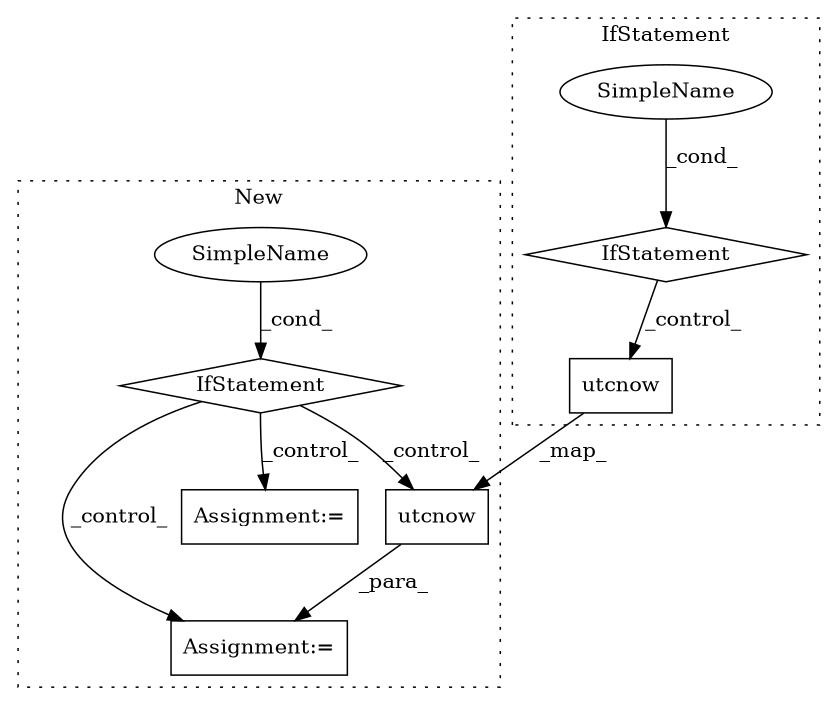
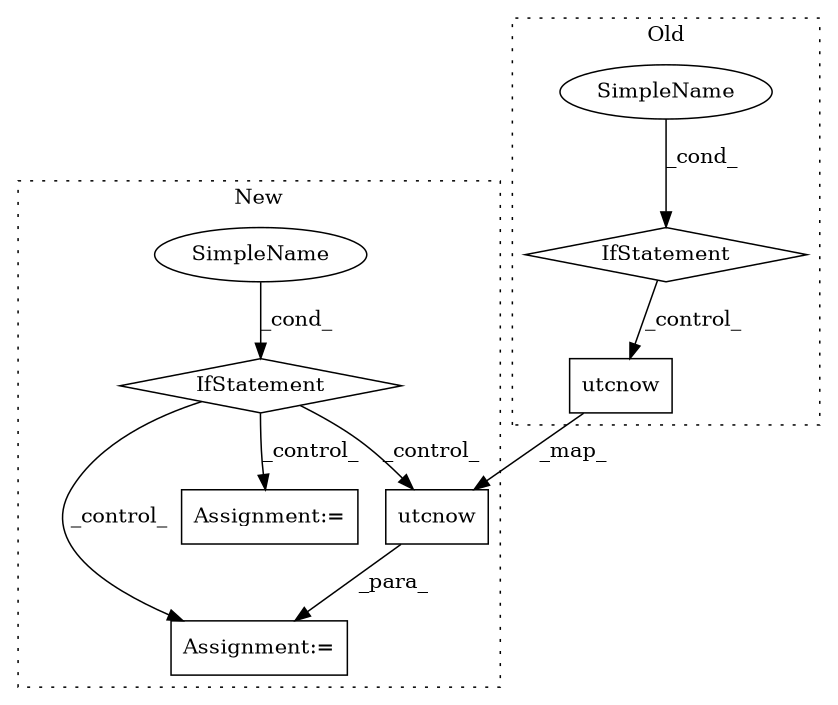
cluster "IfStatement": label "IfStatement" -> "Old"
